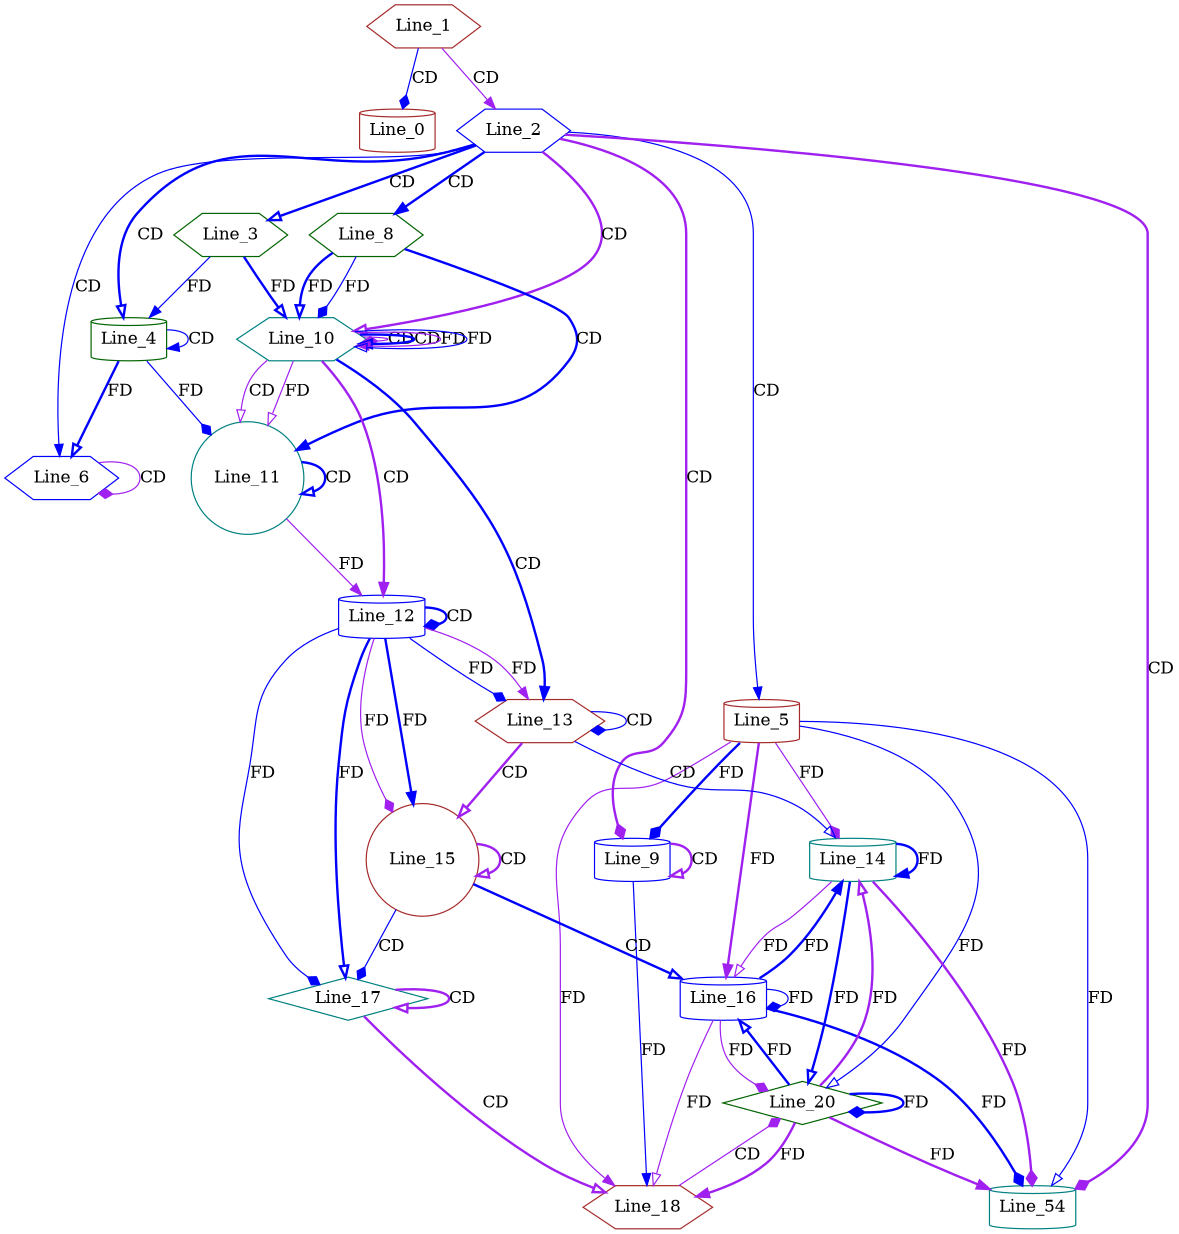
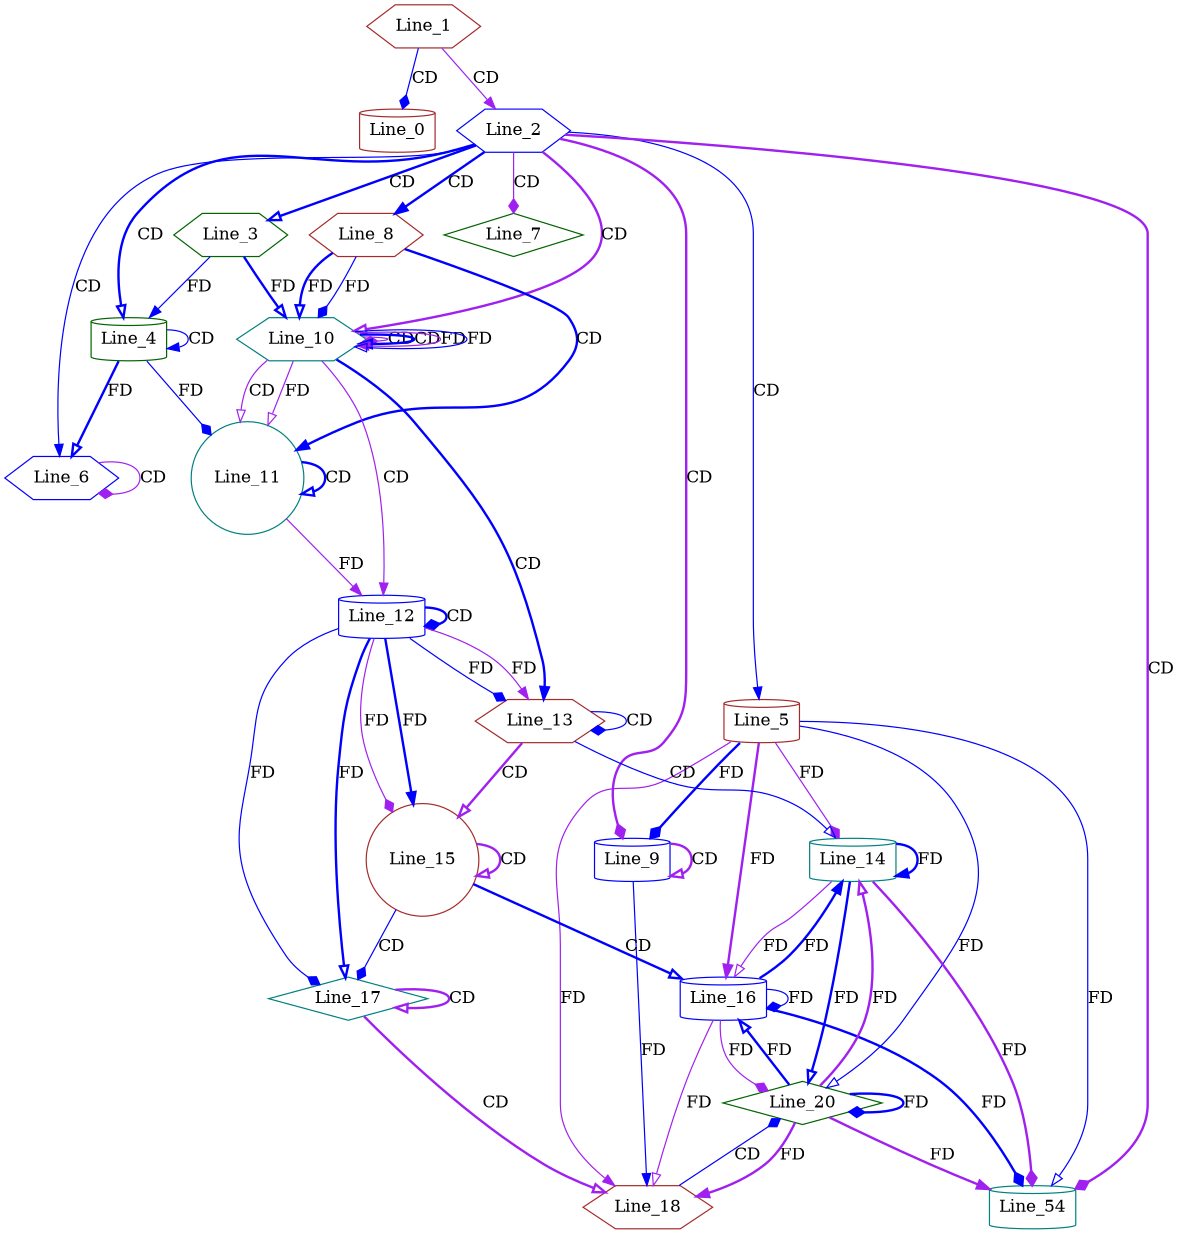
node "Line_8": color darkgreen -> brown
node "Line_7": added
edge "Line_10" -> "Line_12": style bold -> solid
edge "Line_18" -> "Line_20": color purple -> blue
